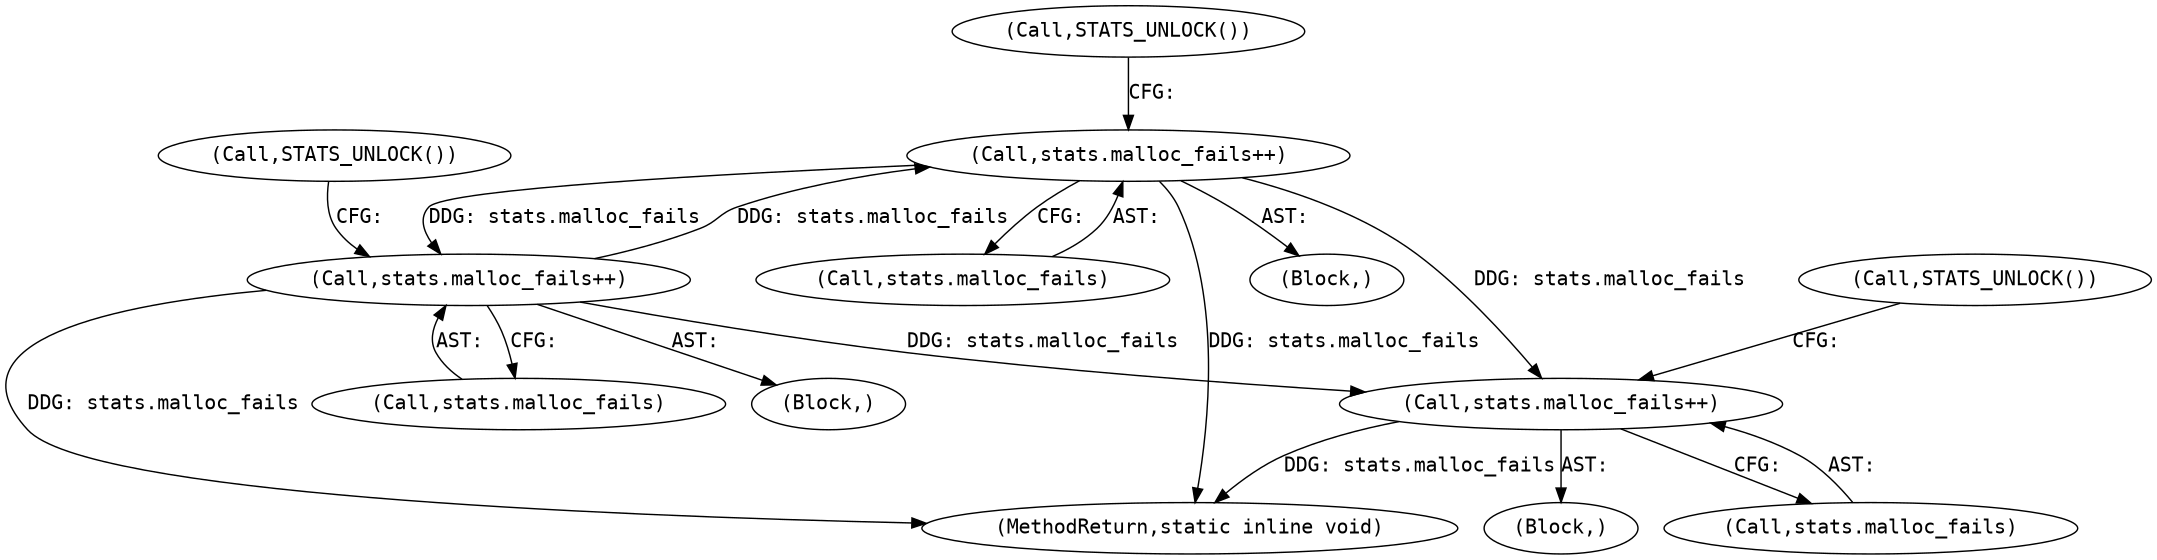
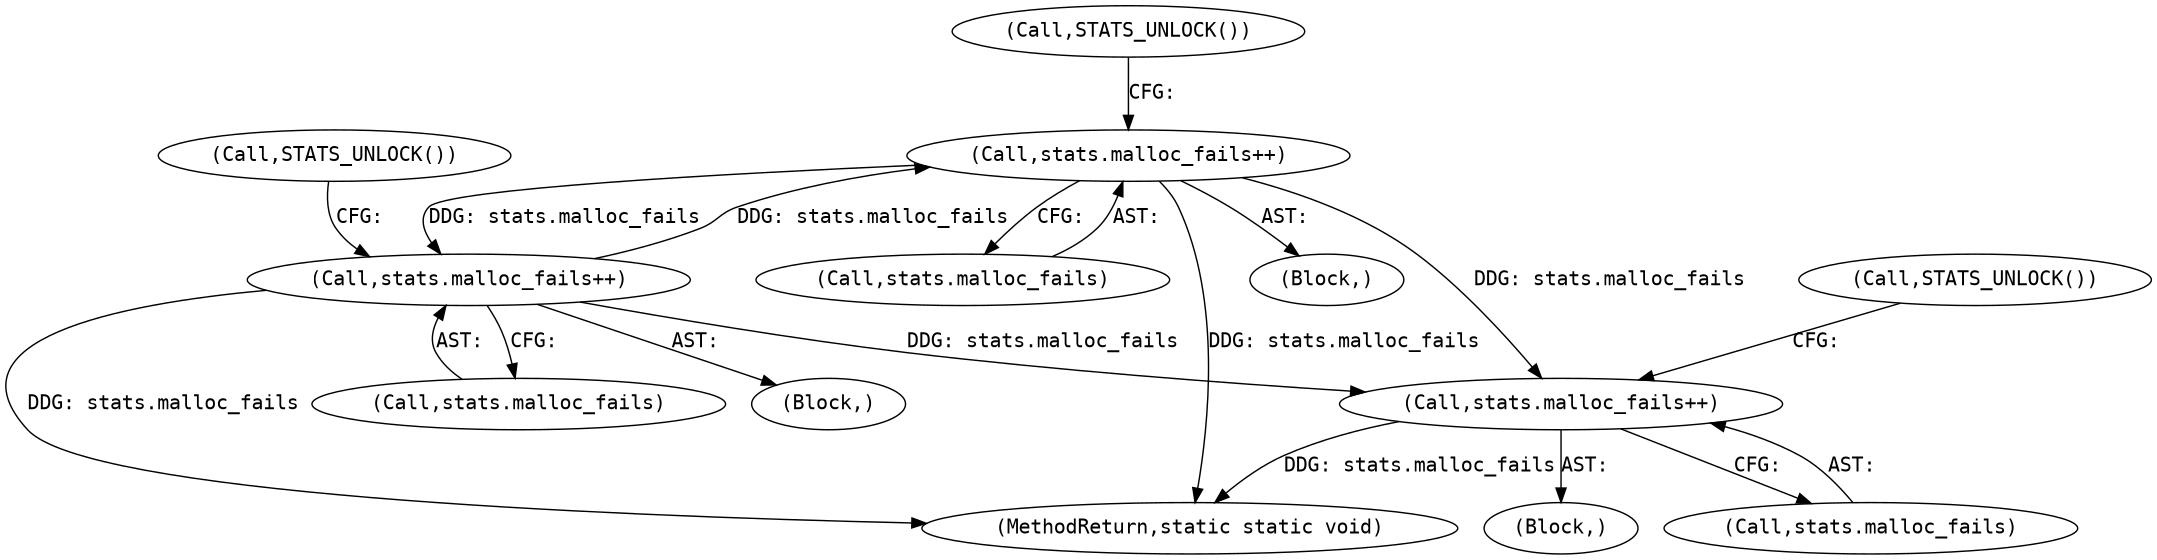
node "(MethodReturn,static inline void)": label "(MethodReturn,static inline void)" -> "(MethodReturn,static static void)"
